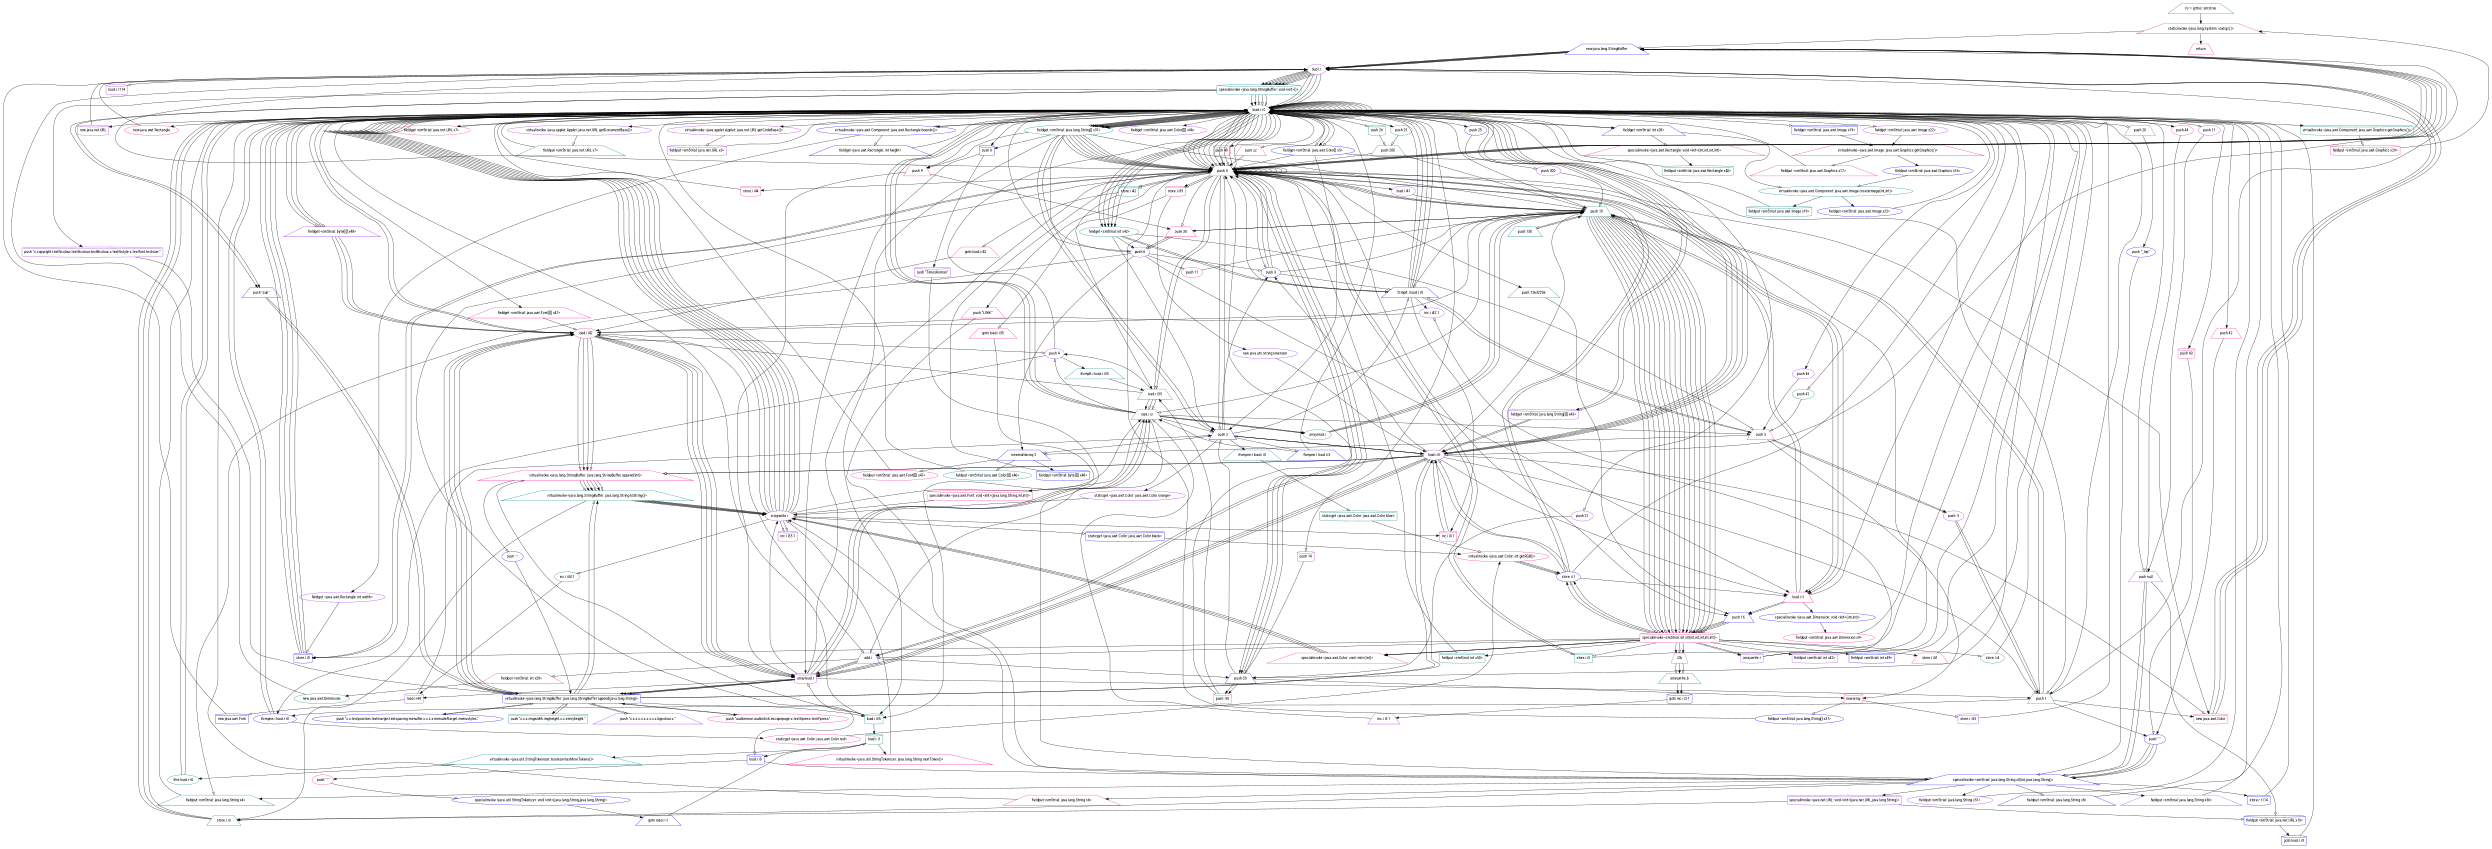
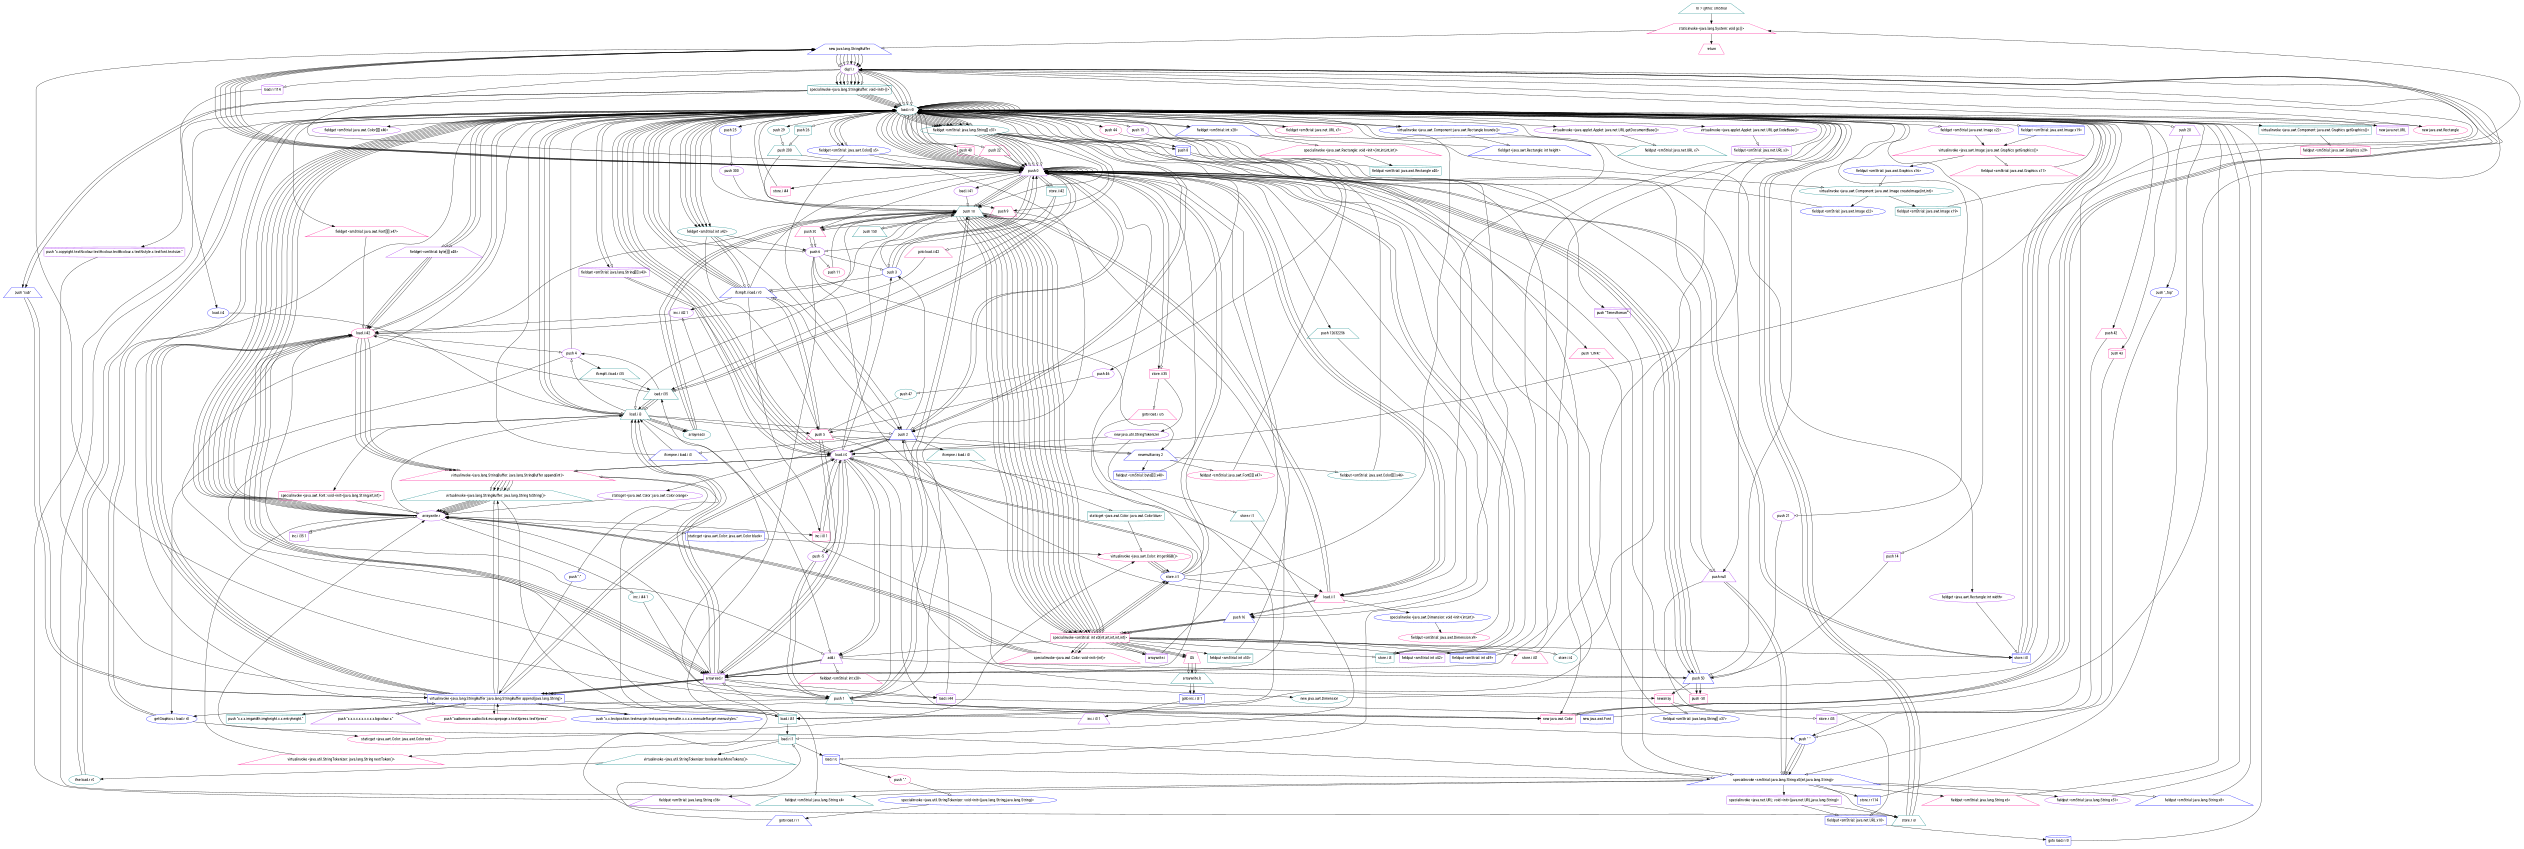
node "load.i i4": added
node "store.r i1": added
edge "push -50" -> "load.r i35": now "new java.awt.Color" -> "load.r i35"
node "ifcmpne.i load.r r0": label "ifcmpne.i load.r r0" -> "getGraphics.i load.r r0"
